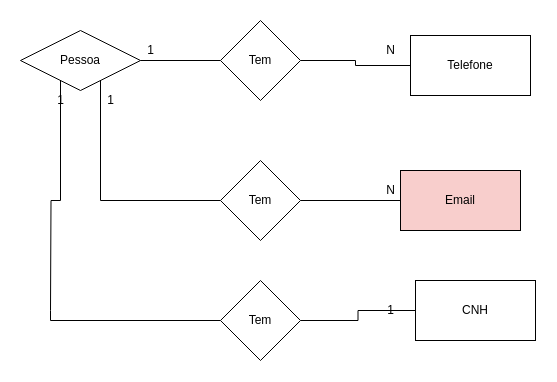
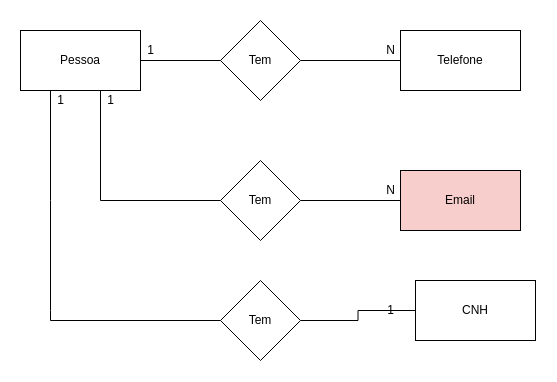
node "Pessoa": shape diamond -> rectangle
node "Telefone": moved (471, 66) -> (461, 61)
